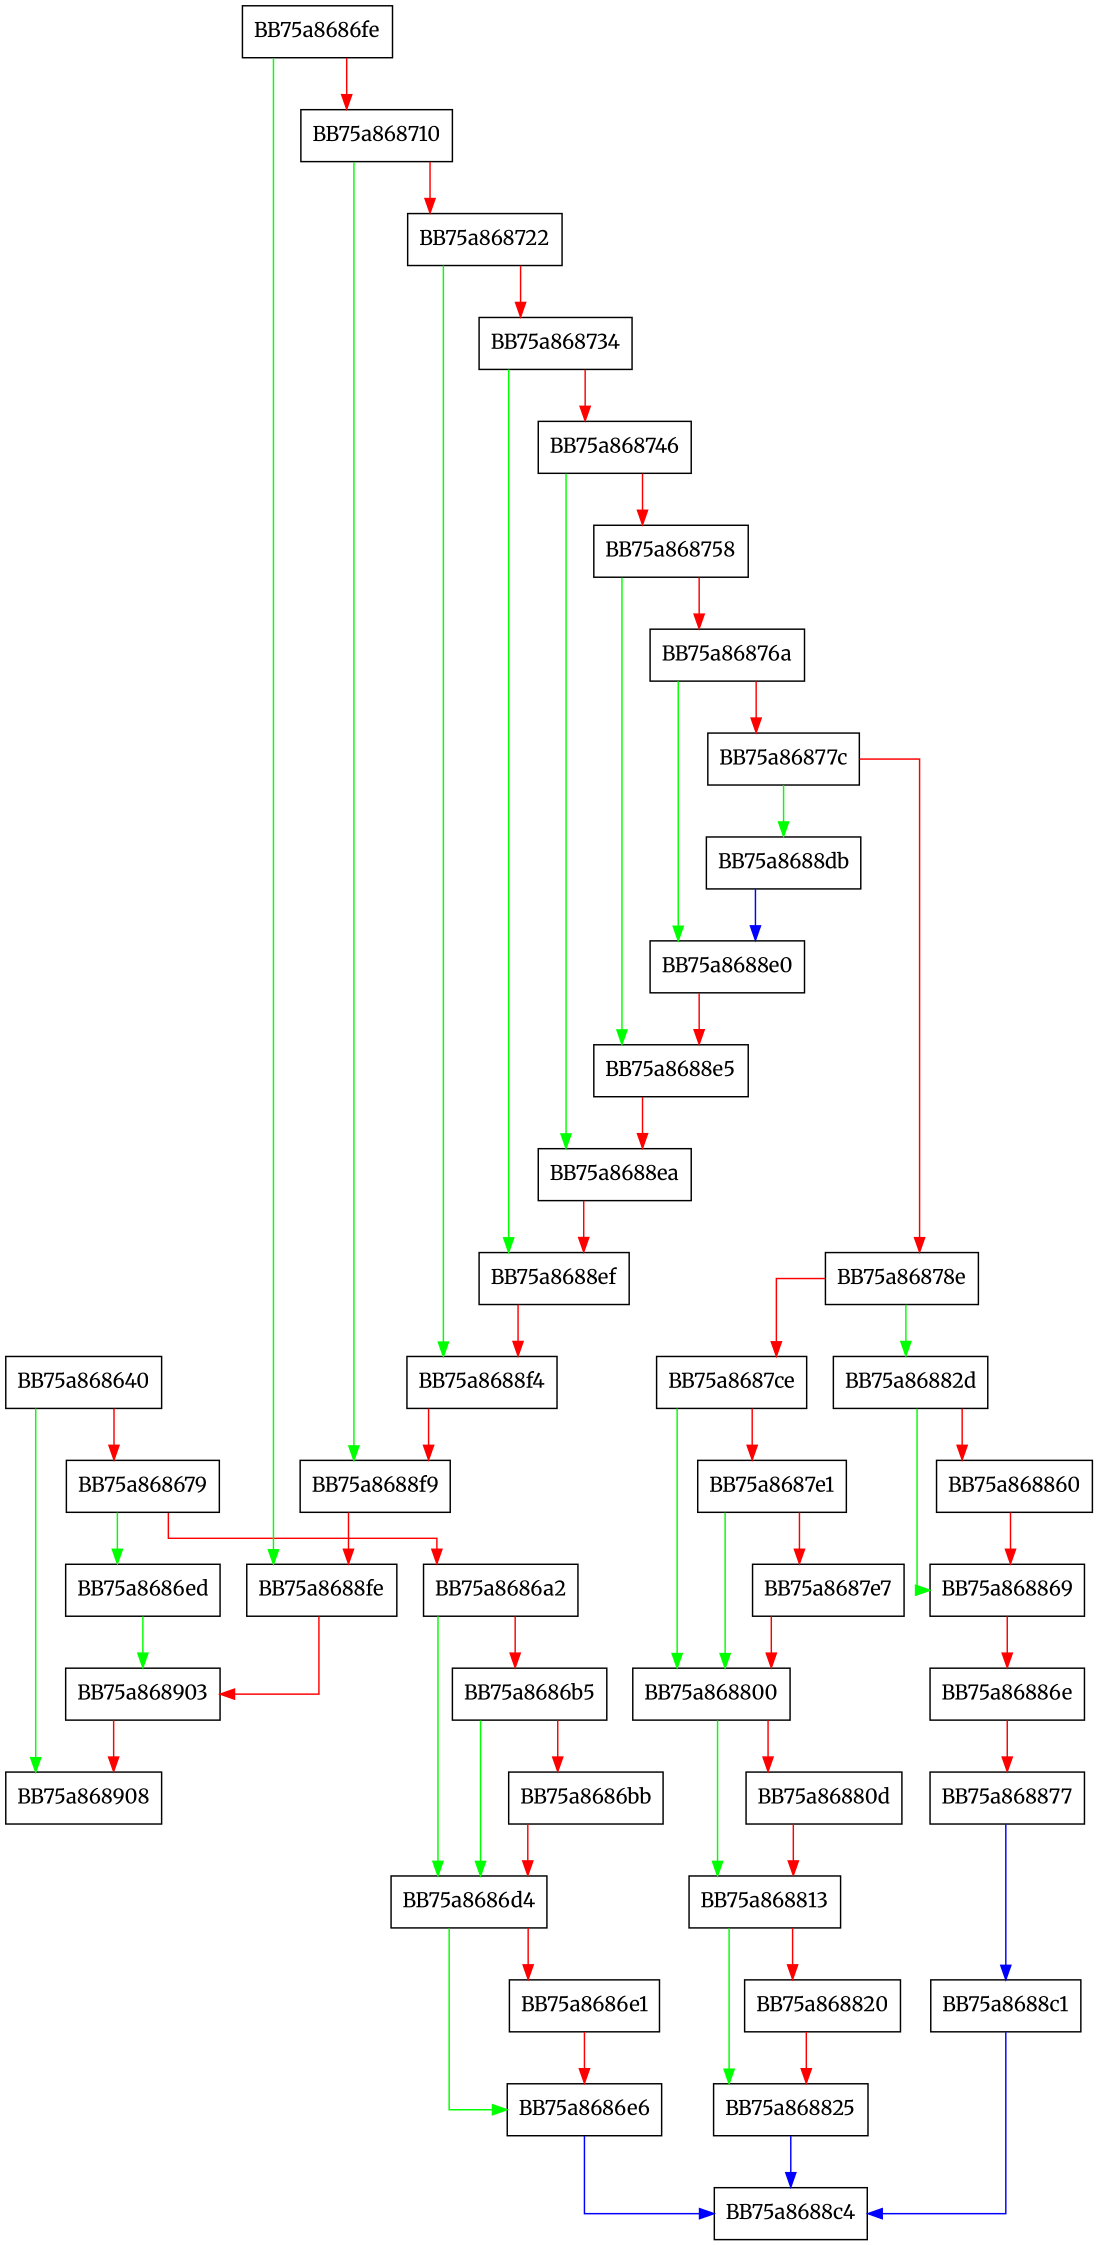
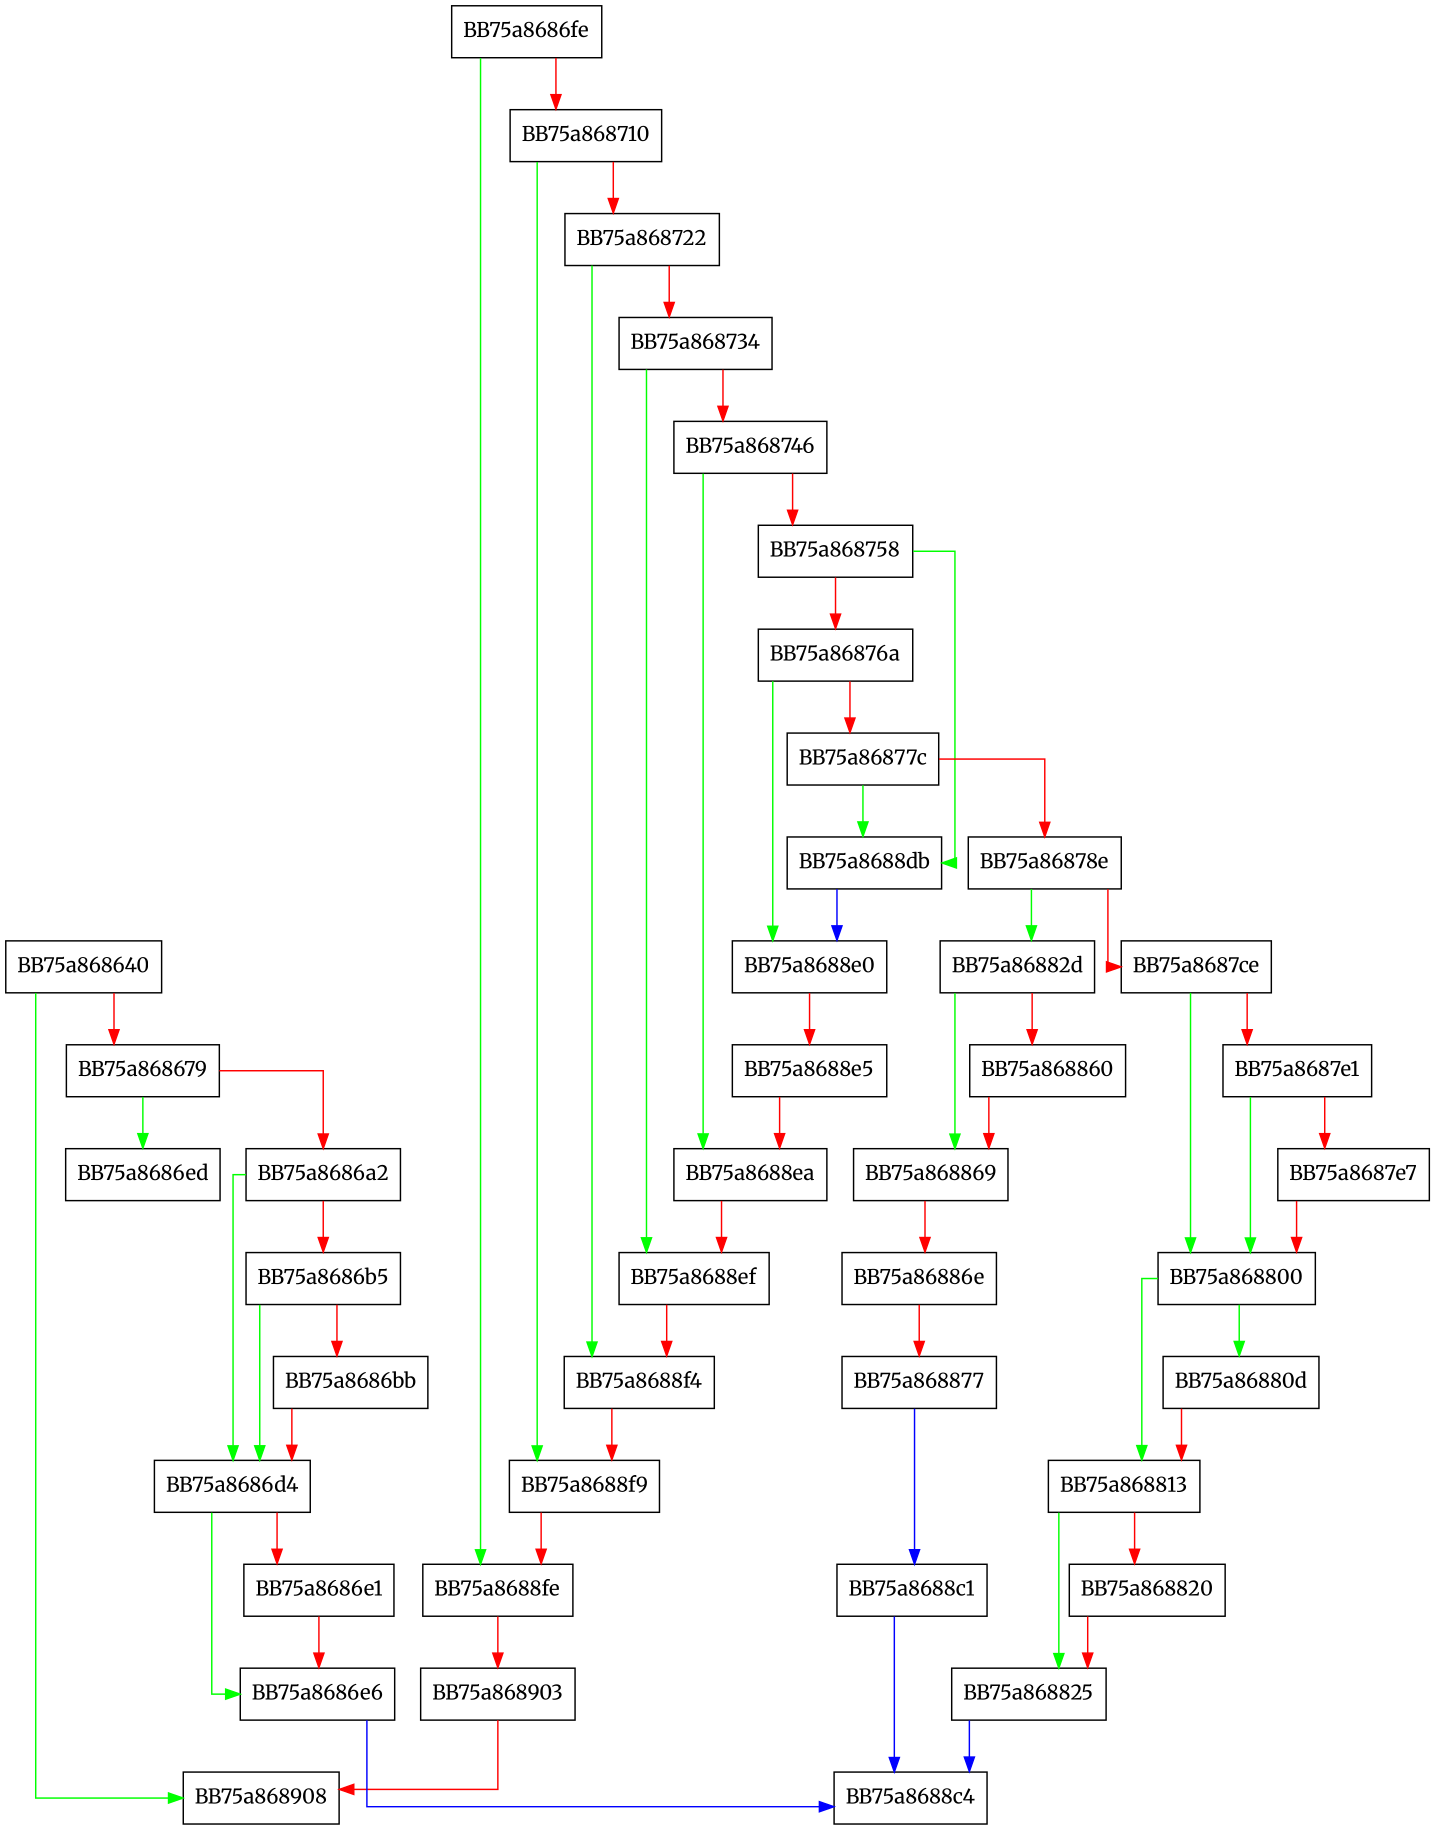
edge "BB75a868758" -> "BB75a8688e5": now "BB75a868758" -> "BB75a8688db"
edge "BB75a8686ed" -> "BB75a868903": removed
edge "BB75a868800" -> "BB75a86880d": color red -> green
